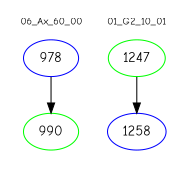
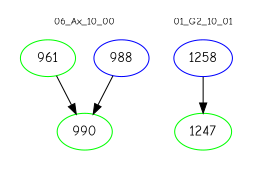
cluster "06_Ax_60_00": label "06_Ax_60_00" -> "06_Ax_10_00"
node "961": added
node "978": label "978" -> "988"
edge "1247" -> "1258": reversed
